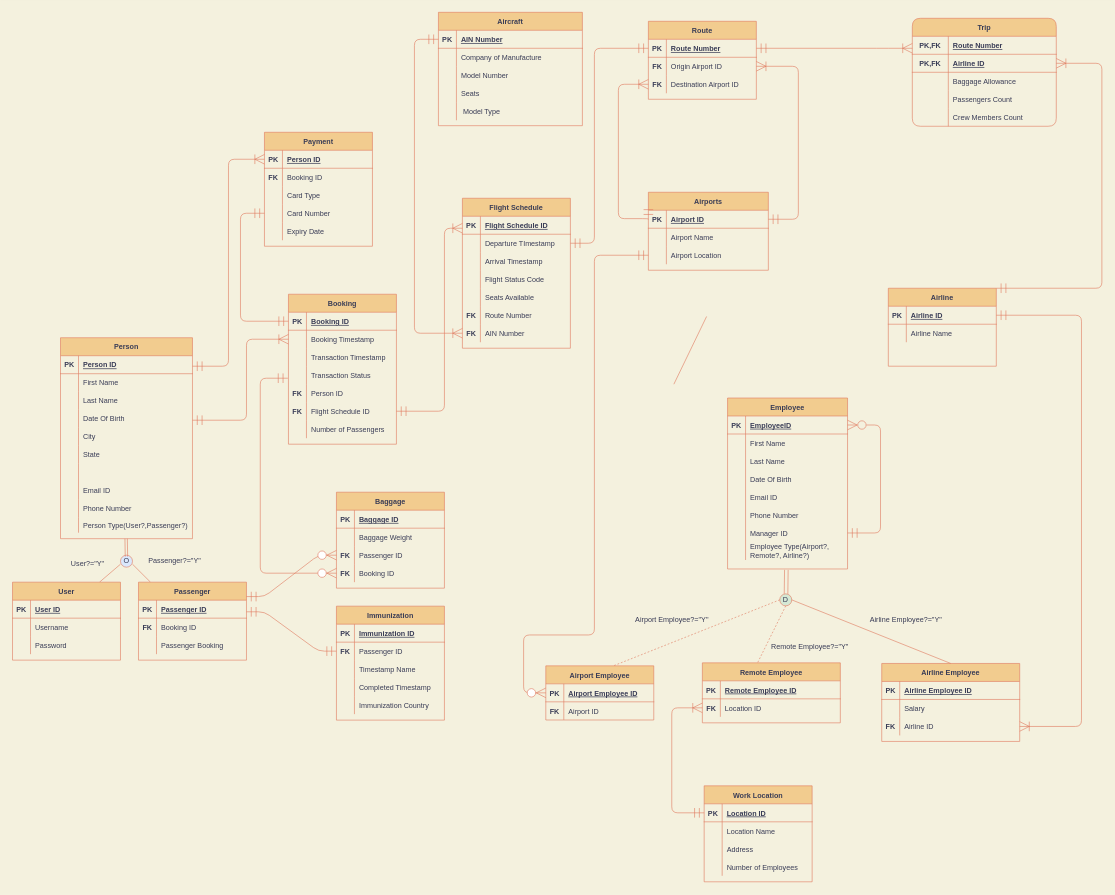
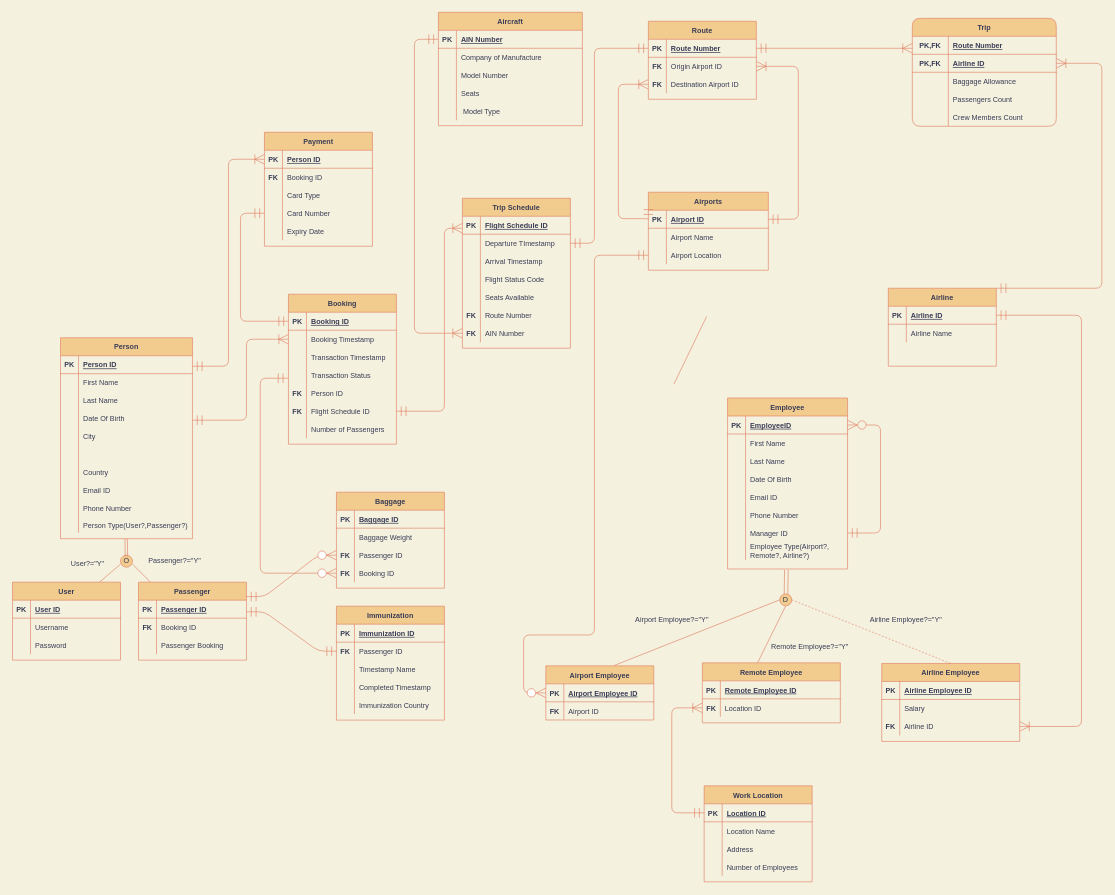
node "Flight Schedule": label "Flight Schedule" -> "Trip Schedule"
node "State": removed
node "Country": added
node "O": fillcolor #dae8fc -> #f2cc8f
node "D": fillcolor #d5e8d4 -> #f2cc8f
edge "D" -- "Airline Employee": style solid -> dashed
edge "D" -- "Airport Employee": style dashed -> solid
edge "D" -- "Remote Employee": style dashed -> solid
